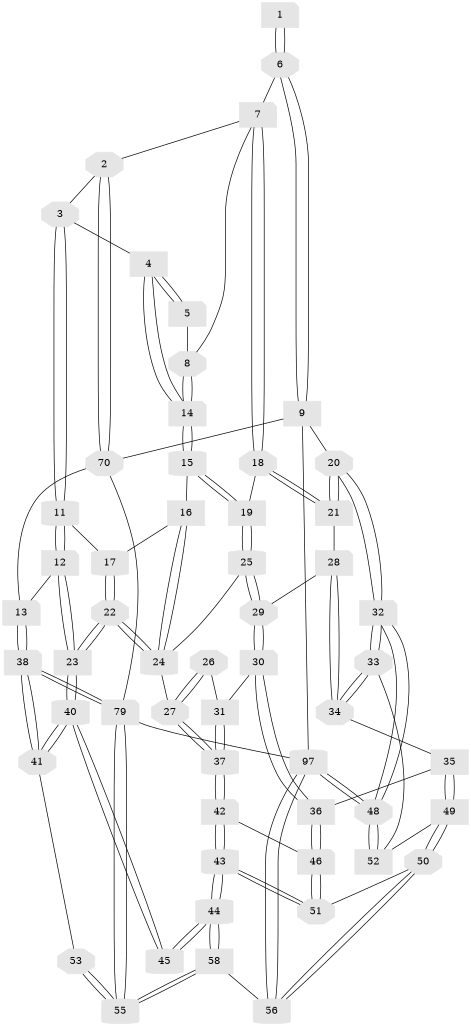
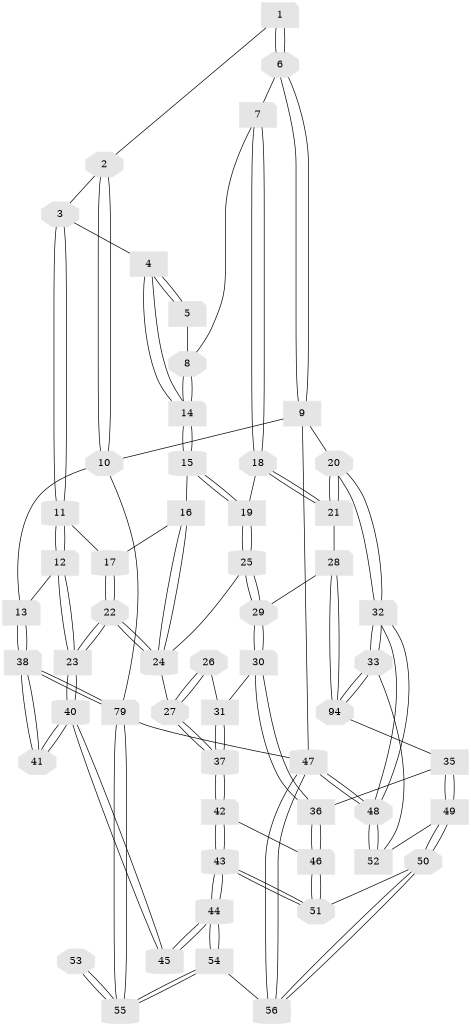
edge "7" -- "2": now "1" -- "2"
node "70": label "70" -> "10"
node "34": label "34" -> "94"
node "97": label "97" -> "47"
edge "41" -- "53": removed
node "58": label "58" -> "54"
